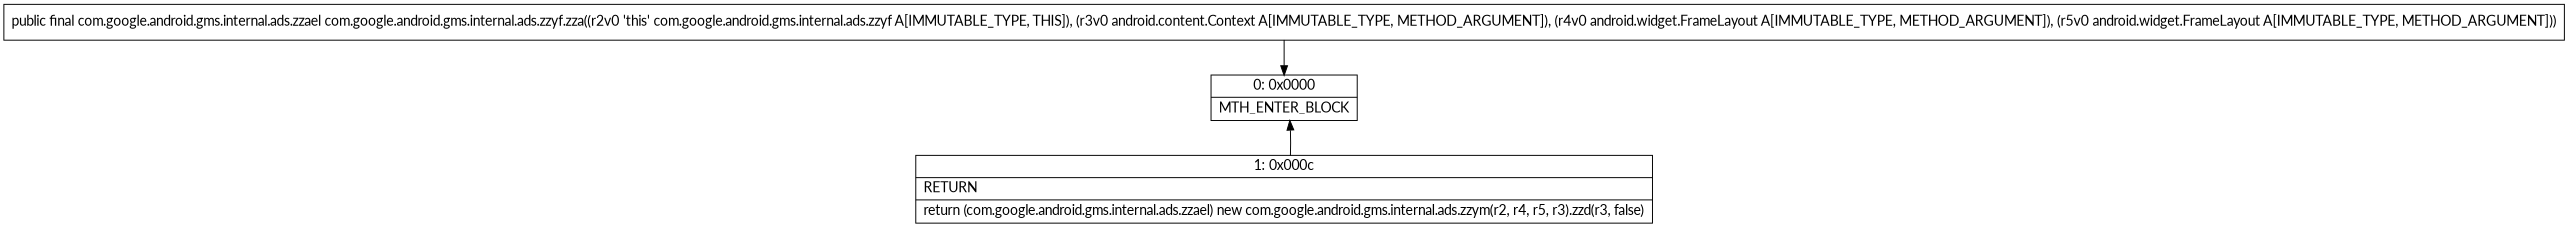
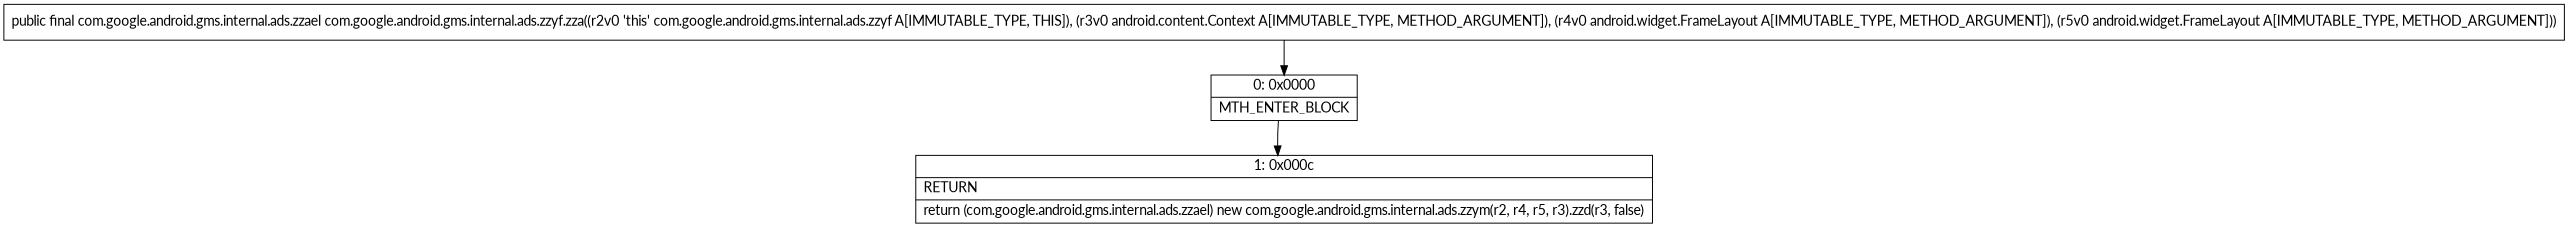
edge "1: 0x000c" -> "0: 0x0000": reversed
